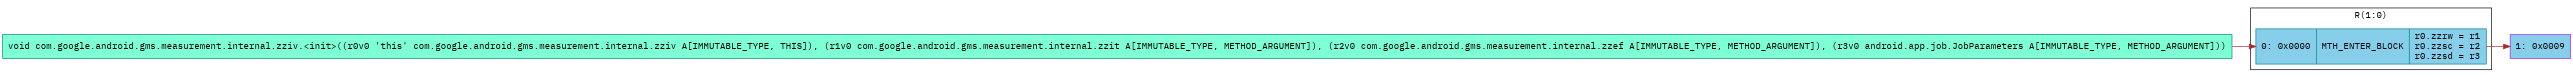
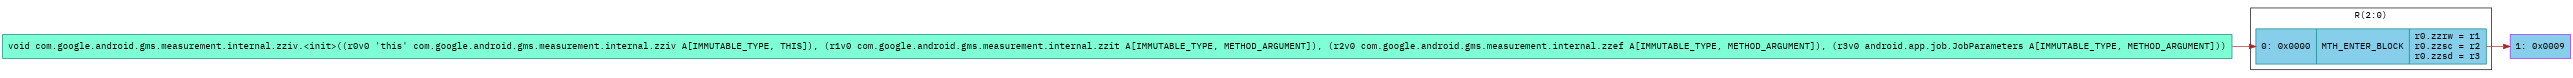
cluster "R(1:0)": label "R(1:0)" -> "R(2:0)"
